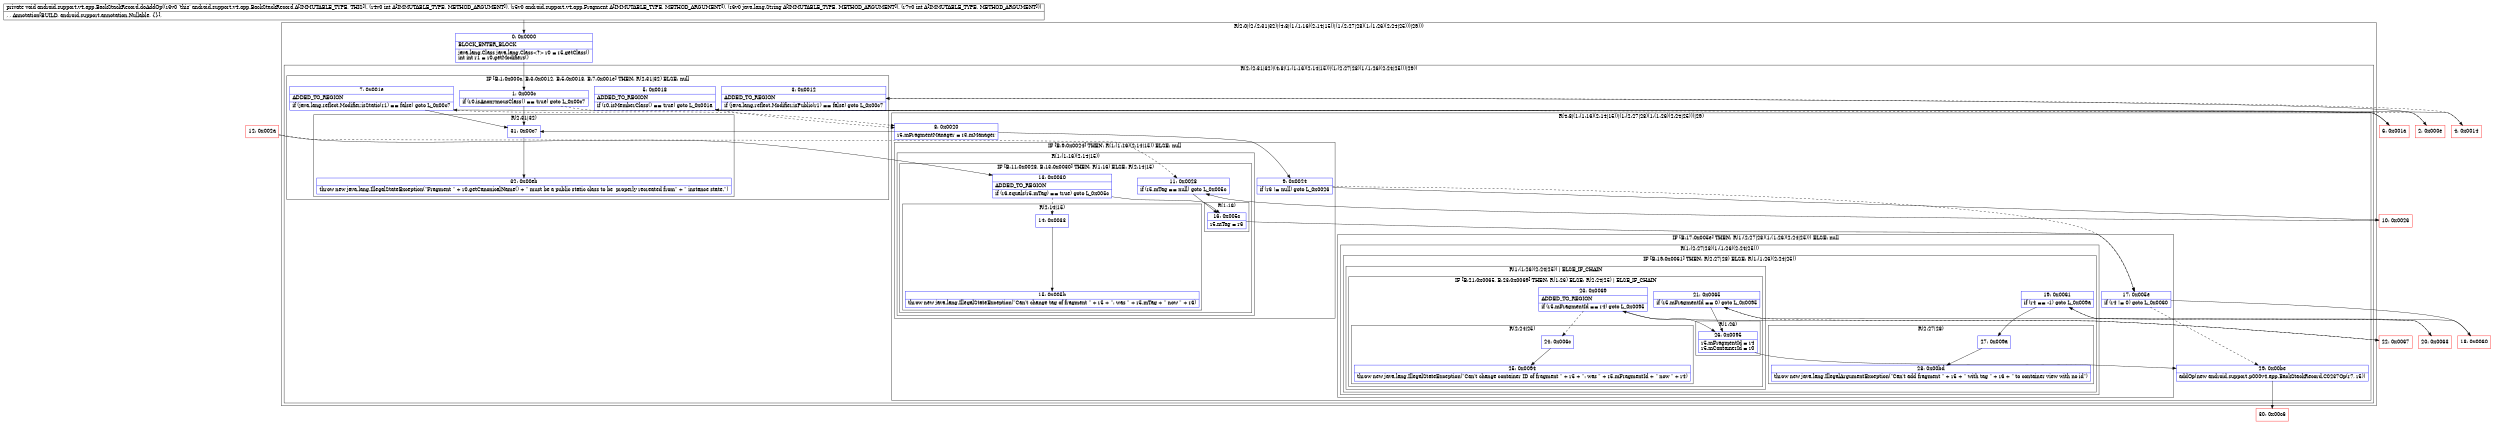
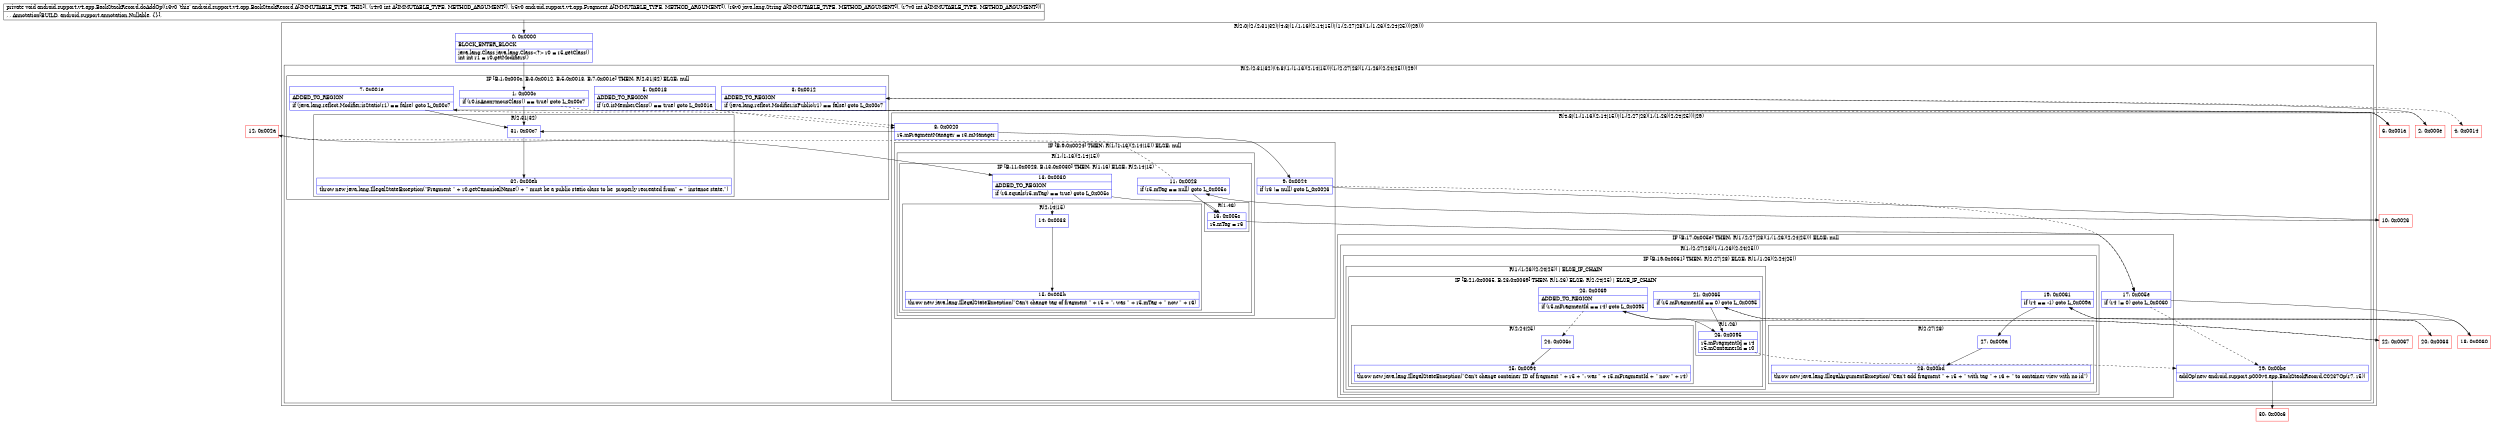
edge "4: 0x0014" -> "5: 0x0018": removed
edge "12: 0x002a" -> "11: 0x0028": reversed
cluster "R(1:16)": label "R(1:16)" -> "R(1:46)"
edge "26: 0x0095" -> "29: 0x00be": style solid -> dashed
